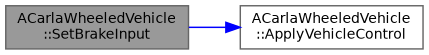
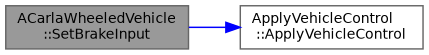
node "ACarlaWheeledVehicle ::ApplyVehicleControl": label "ACarlaWheeledVehicle ::ApplyVehicleControl" -> "ApplyVehicleControl ::ApplyVehicleControl"
